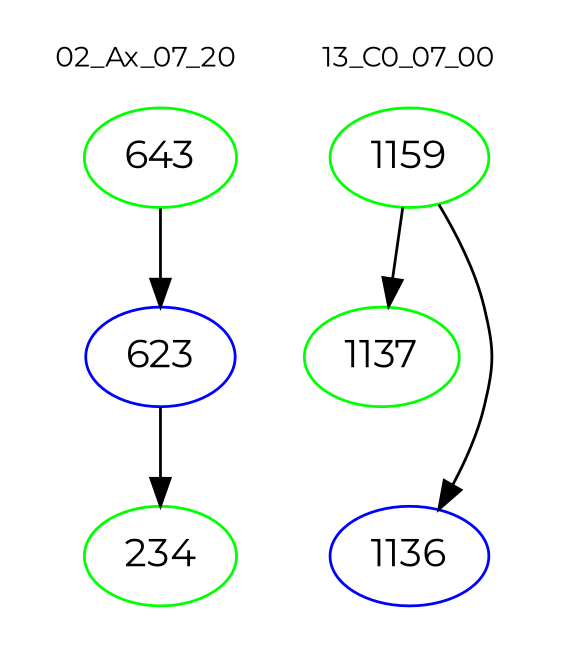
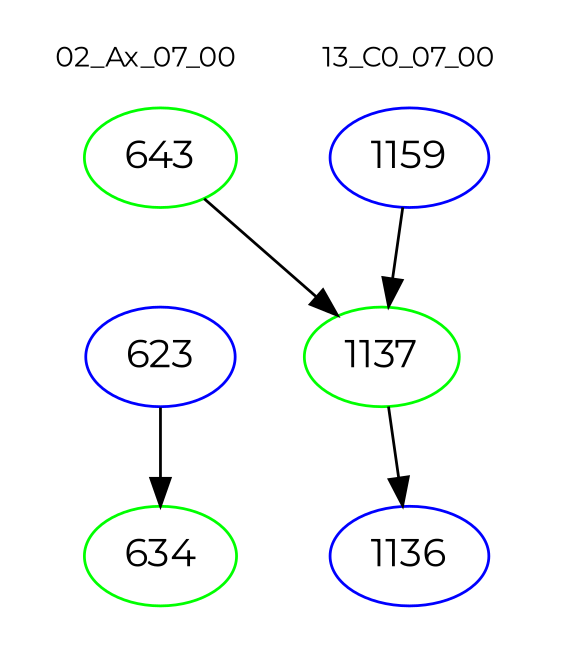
cluster "02_Ax_07_20": label "02_Ax_07_20" -> "02_Ax_07_00"
node "1159": color green -> blue
edge "643" -> "623": now "643" -> "1137"
edge "1159" -> "1136": now "1137" -> "1136"
node "234": label "234" -> "634"
